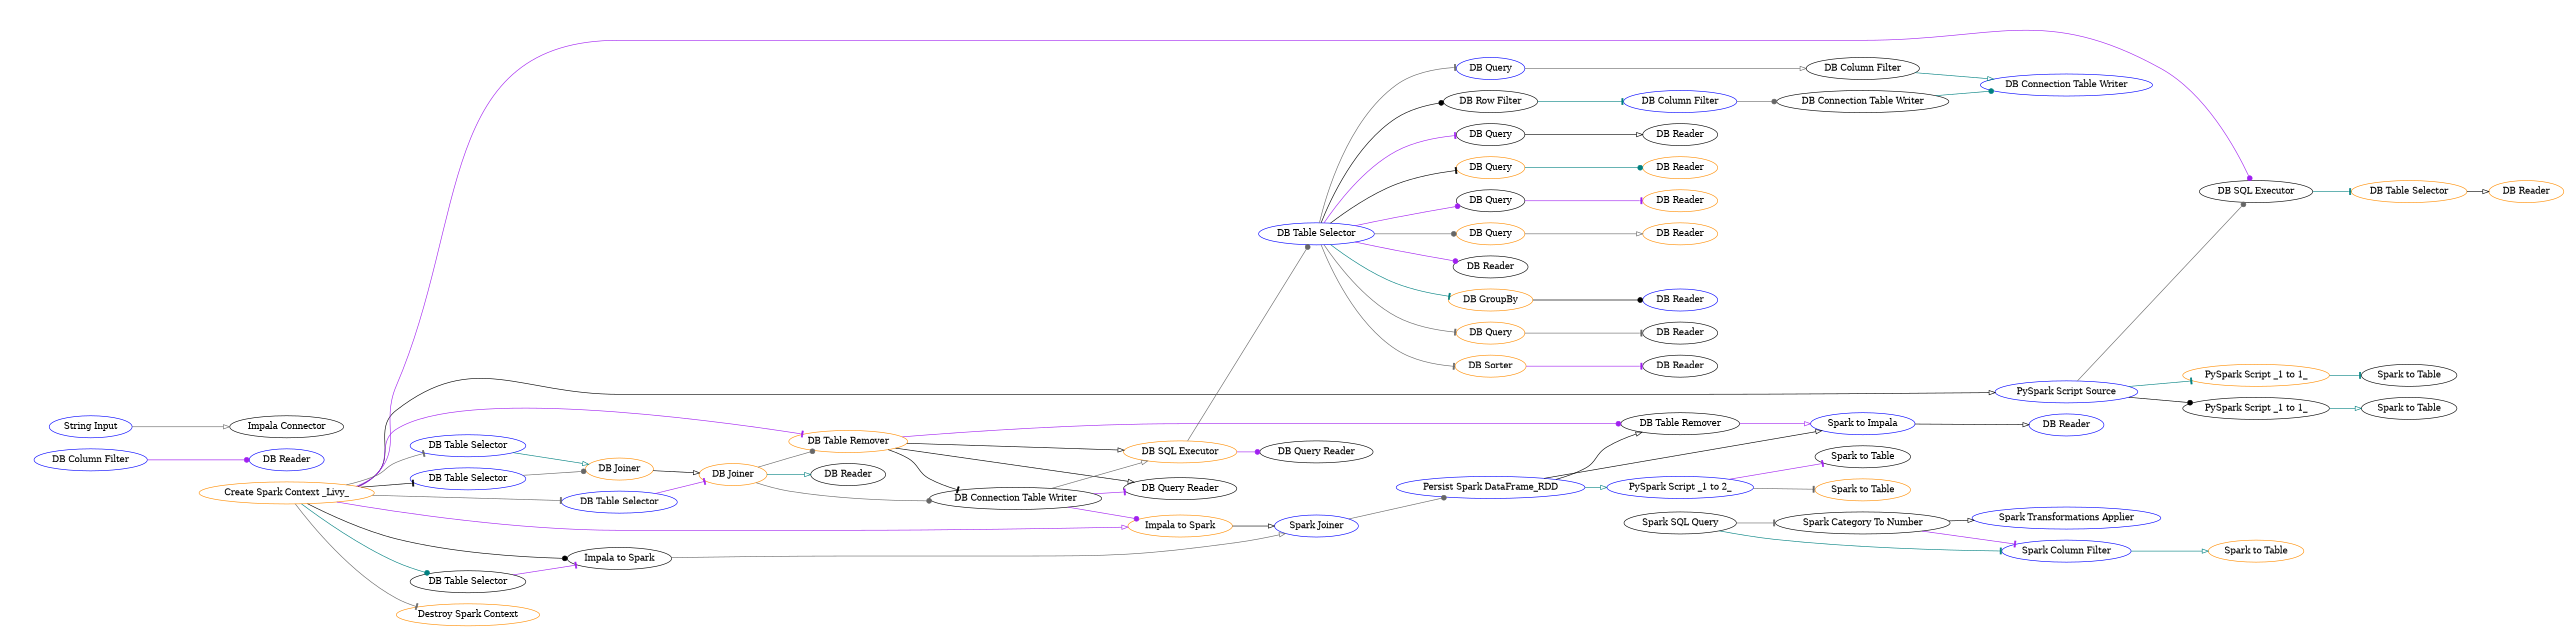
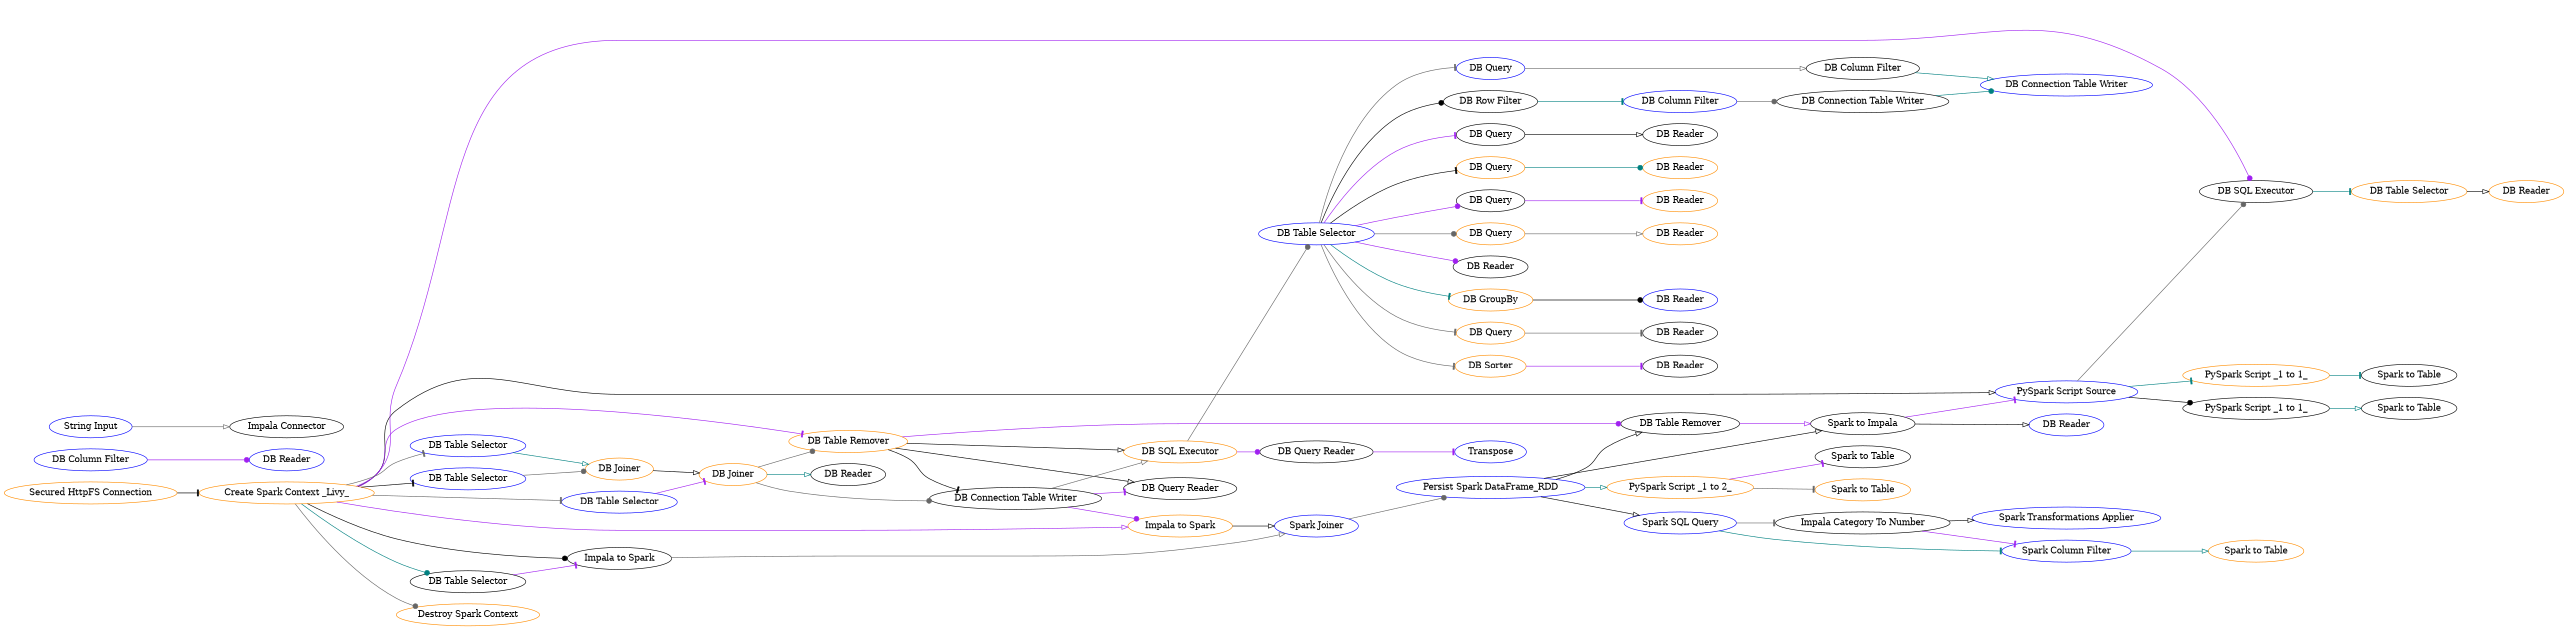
edge "Spark to Impala" -> "PySpark Script Source": added
node "Spark to Impala": color blue -> black
node "Transpose": added
node "PySpark Script _1 to 2_": color blue -> darkorange
node "Secured HttpFS Connection": added
edge "Persist Spark DataFrame_RDD" -> "Spark SQL Query": added
node "Spark SQL Query": color black -> blue
node "Spark Category To Number": label "Spark Category To Number" -> "Impala Category To Number"
edge "Create Spark Context _Livy_" -> "Destroy Spark Context": arrowhead tee -> dot
